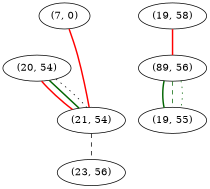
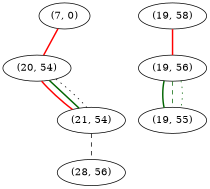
edge "(7, 0)" -- "(21, 54)": now "(7, 0)" -- "(20, 54)"
node "(89, 56)": label "(89, 56)" -> "(19, 56)"
node "(23, 56)": label "(23, 56)" -> "(28, 56)"
